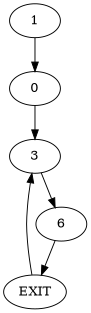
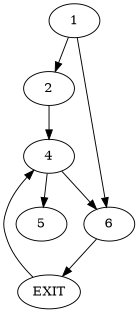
node "0": label "0" -> "2"
edge "1" -> "6": added
node "3": label "3" -> "4"
node "5": added
